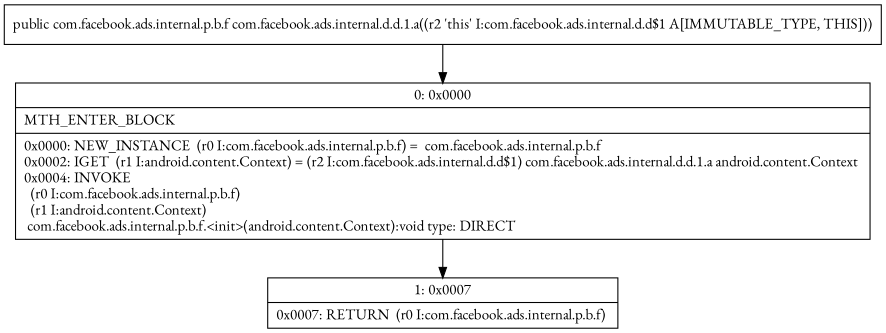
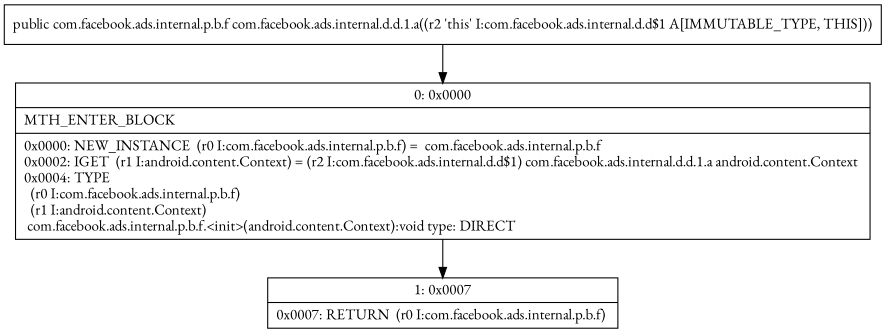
node "0: 0x0000": text "0x0004: INVOKE" -> "0x0004: TYPE"
